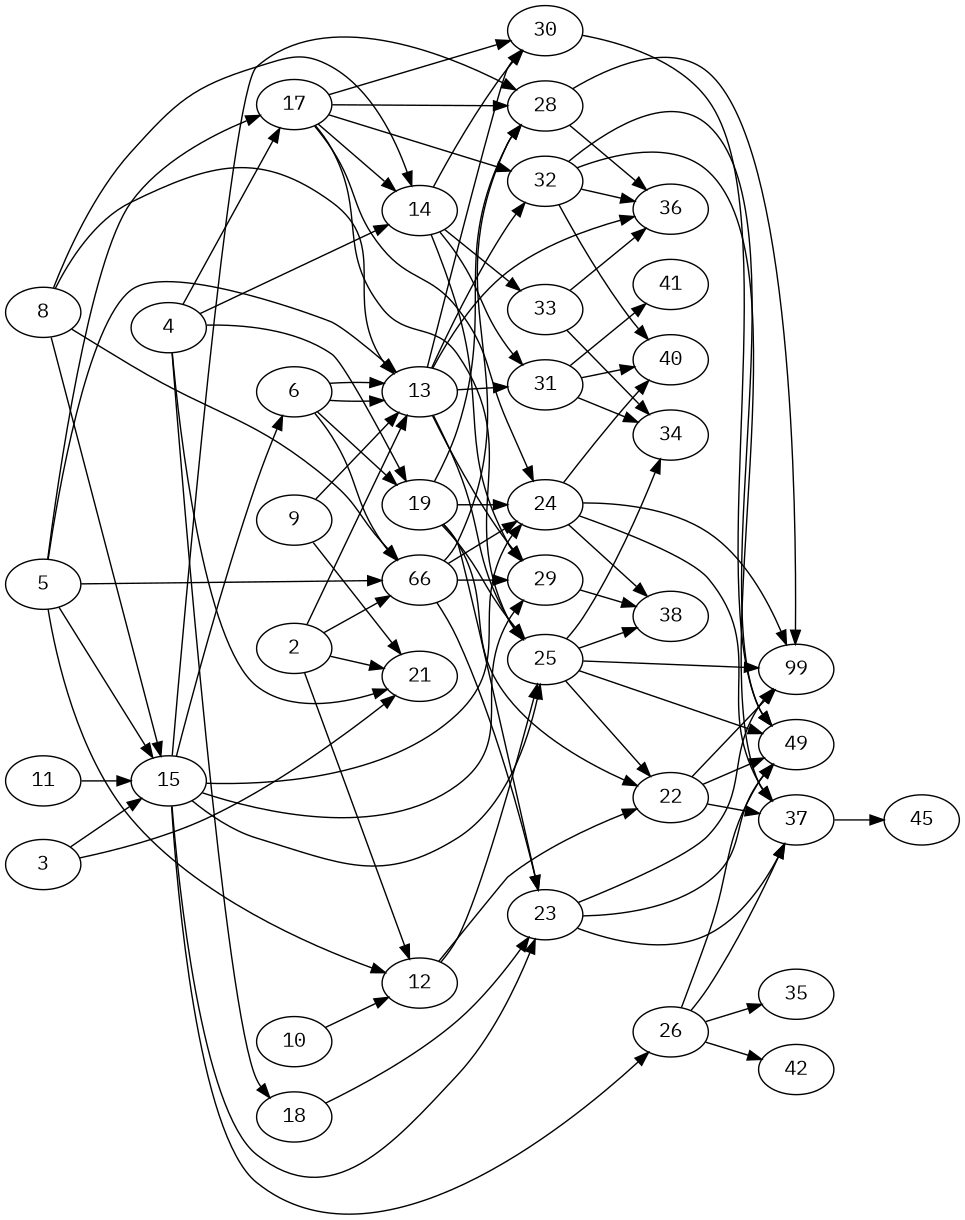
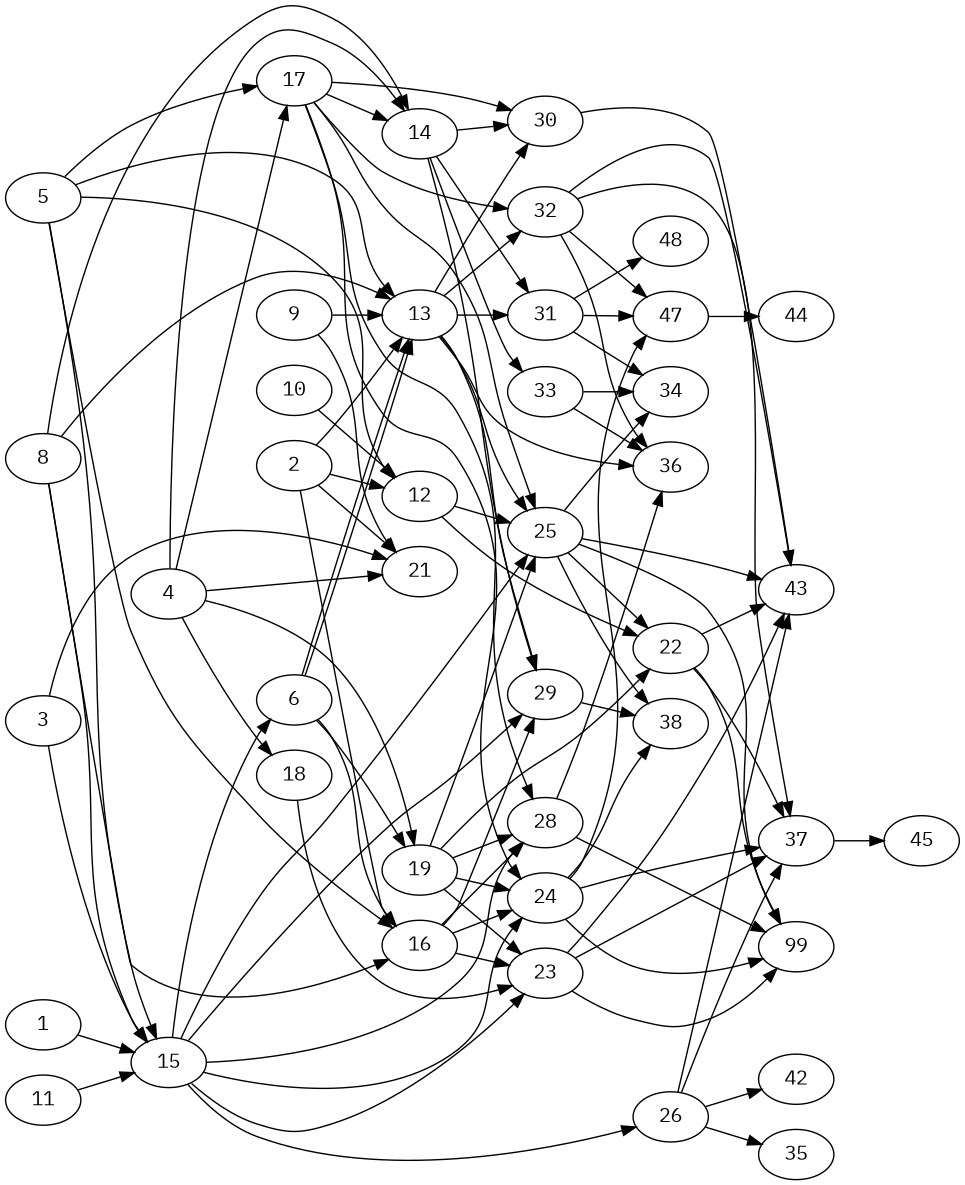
node "41": label "41" -> "48"
node "44": added
node "40": label "40" -> "47"
node "66": label "66" -> "16"
node "49": label "49" -> "43"
node "1": added
